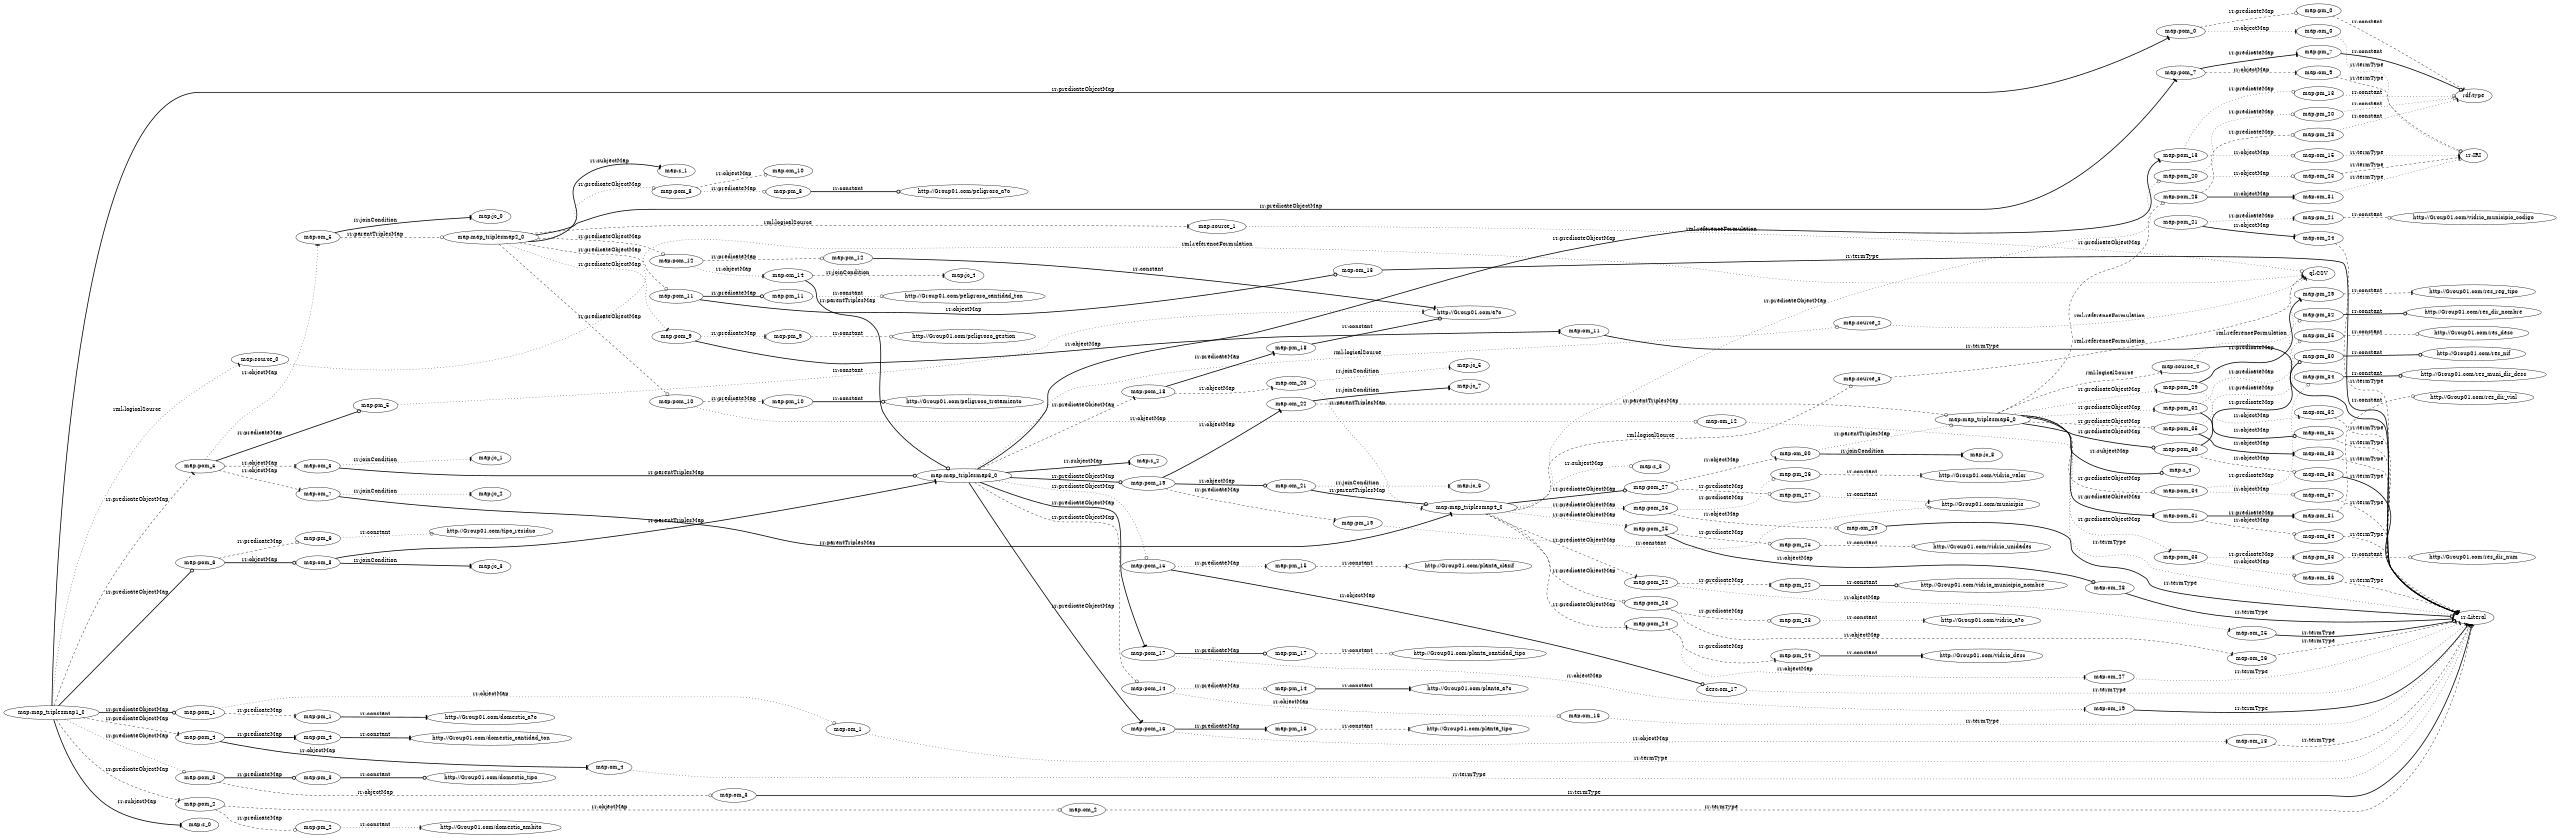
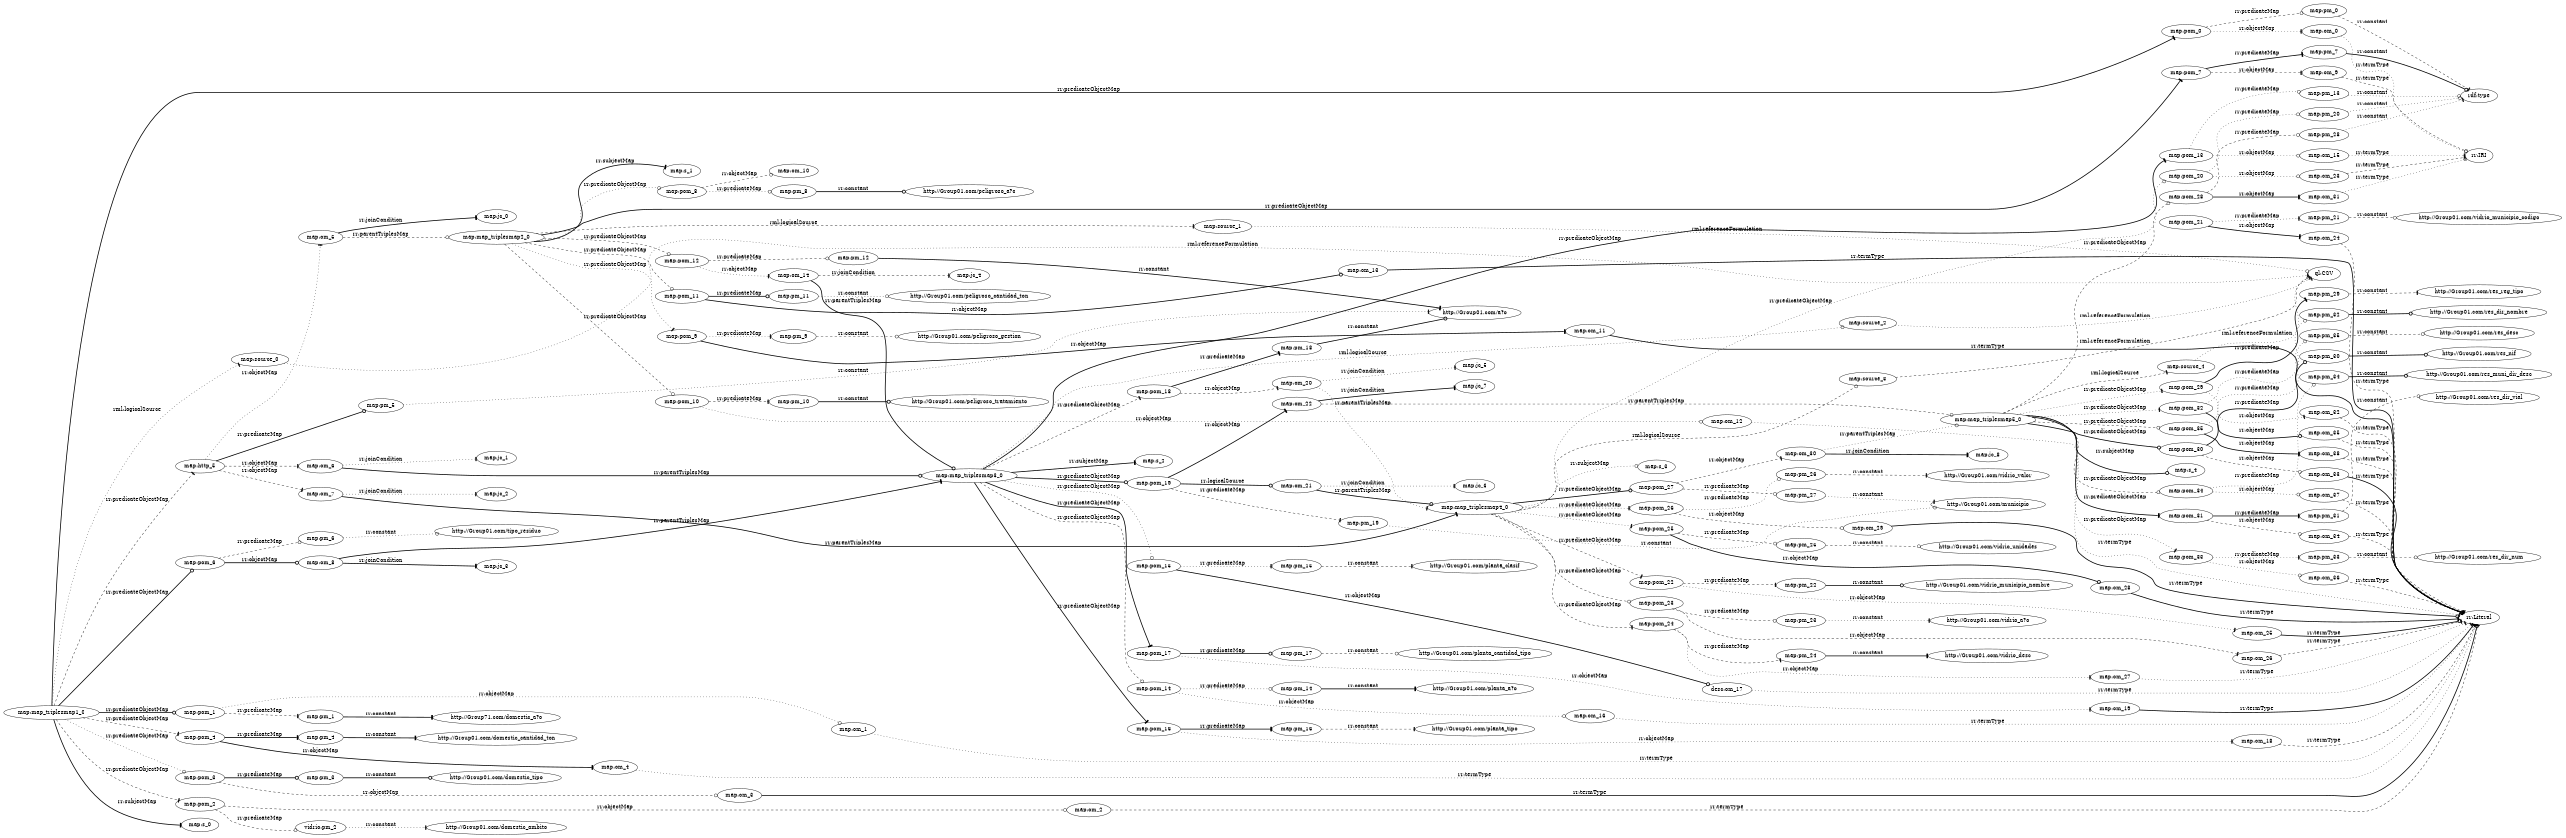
node "map:pom_5": label "map:pom_5" -> "map:http_5"
edge "map:pom_19" -> "map:om_21": label "rr:objectMap" -> "rr:logicalSource"
node "http://Group01.com/domestic_a?o": label "http://Group01.com/domestic_a?o" -> "http://Group71.com/domestic_a?o"
node "map:pm_2": label "map:pm_2" -> "vidrio:pm_2"
